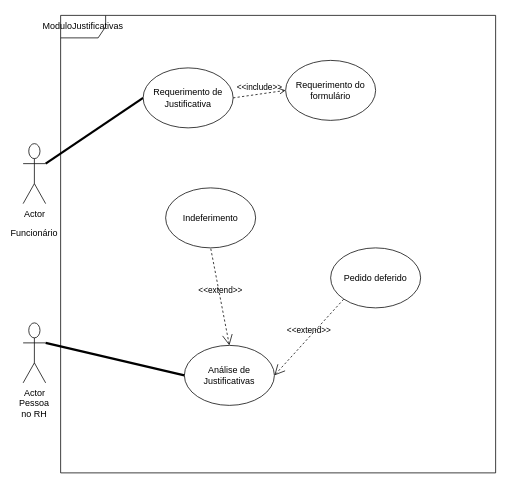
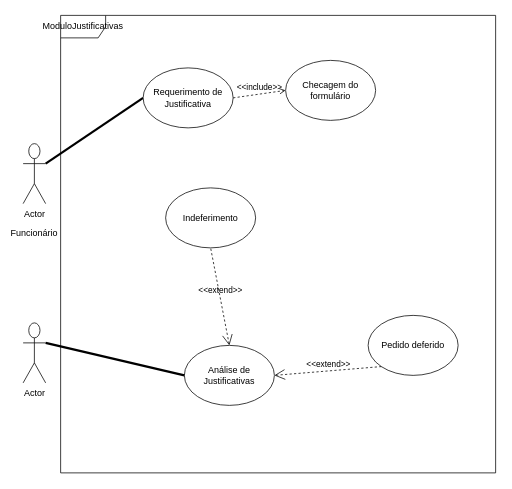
node "Requerimento do formulário": label "Requerimento do formulário" -> "Checagem do formulário"
node "Pedido deferido": moved (375, 278) -> (413, 345)
node "Pessoa no RH": removed
